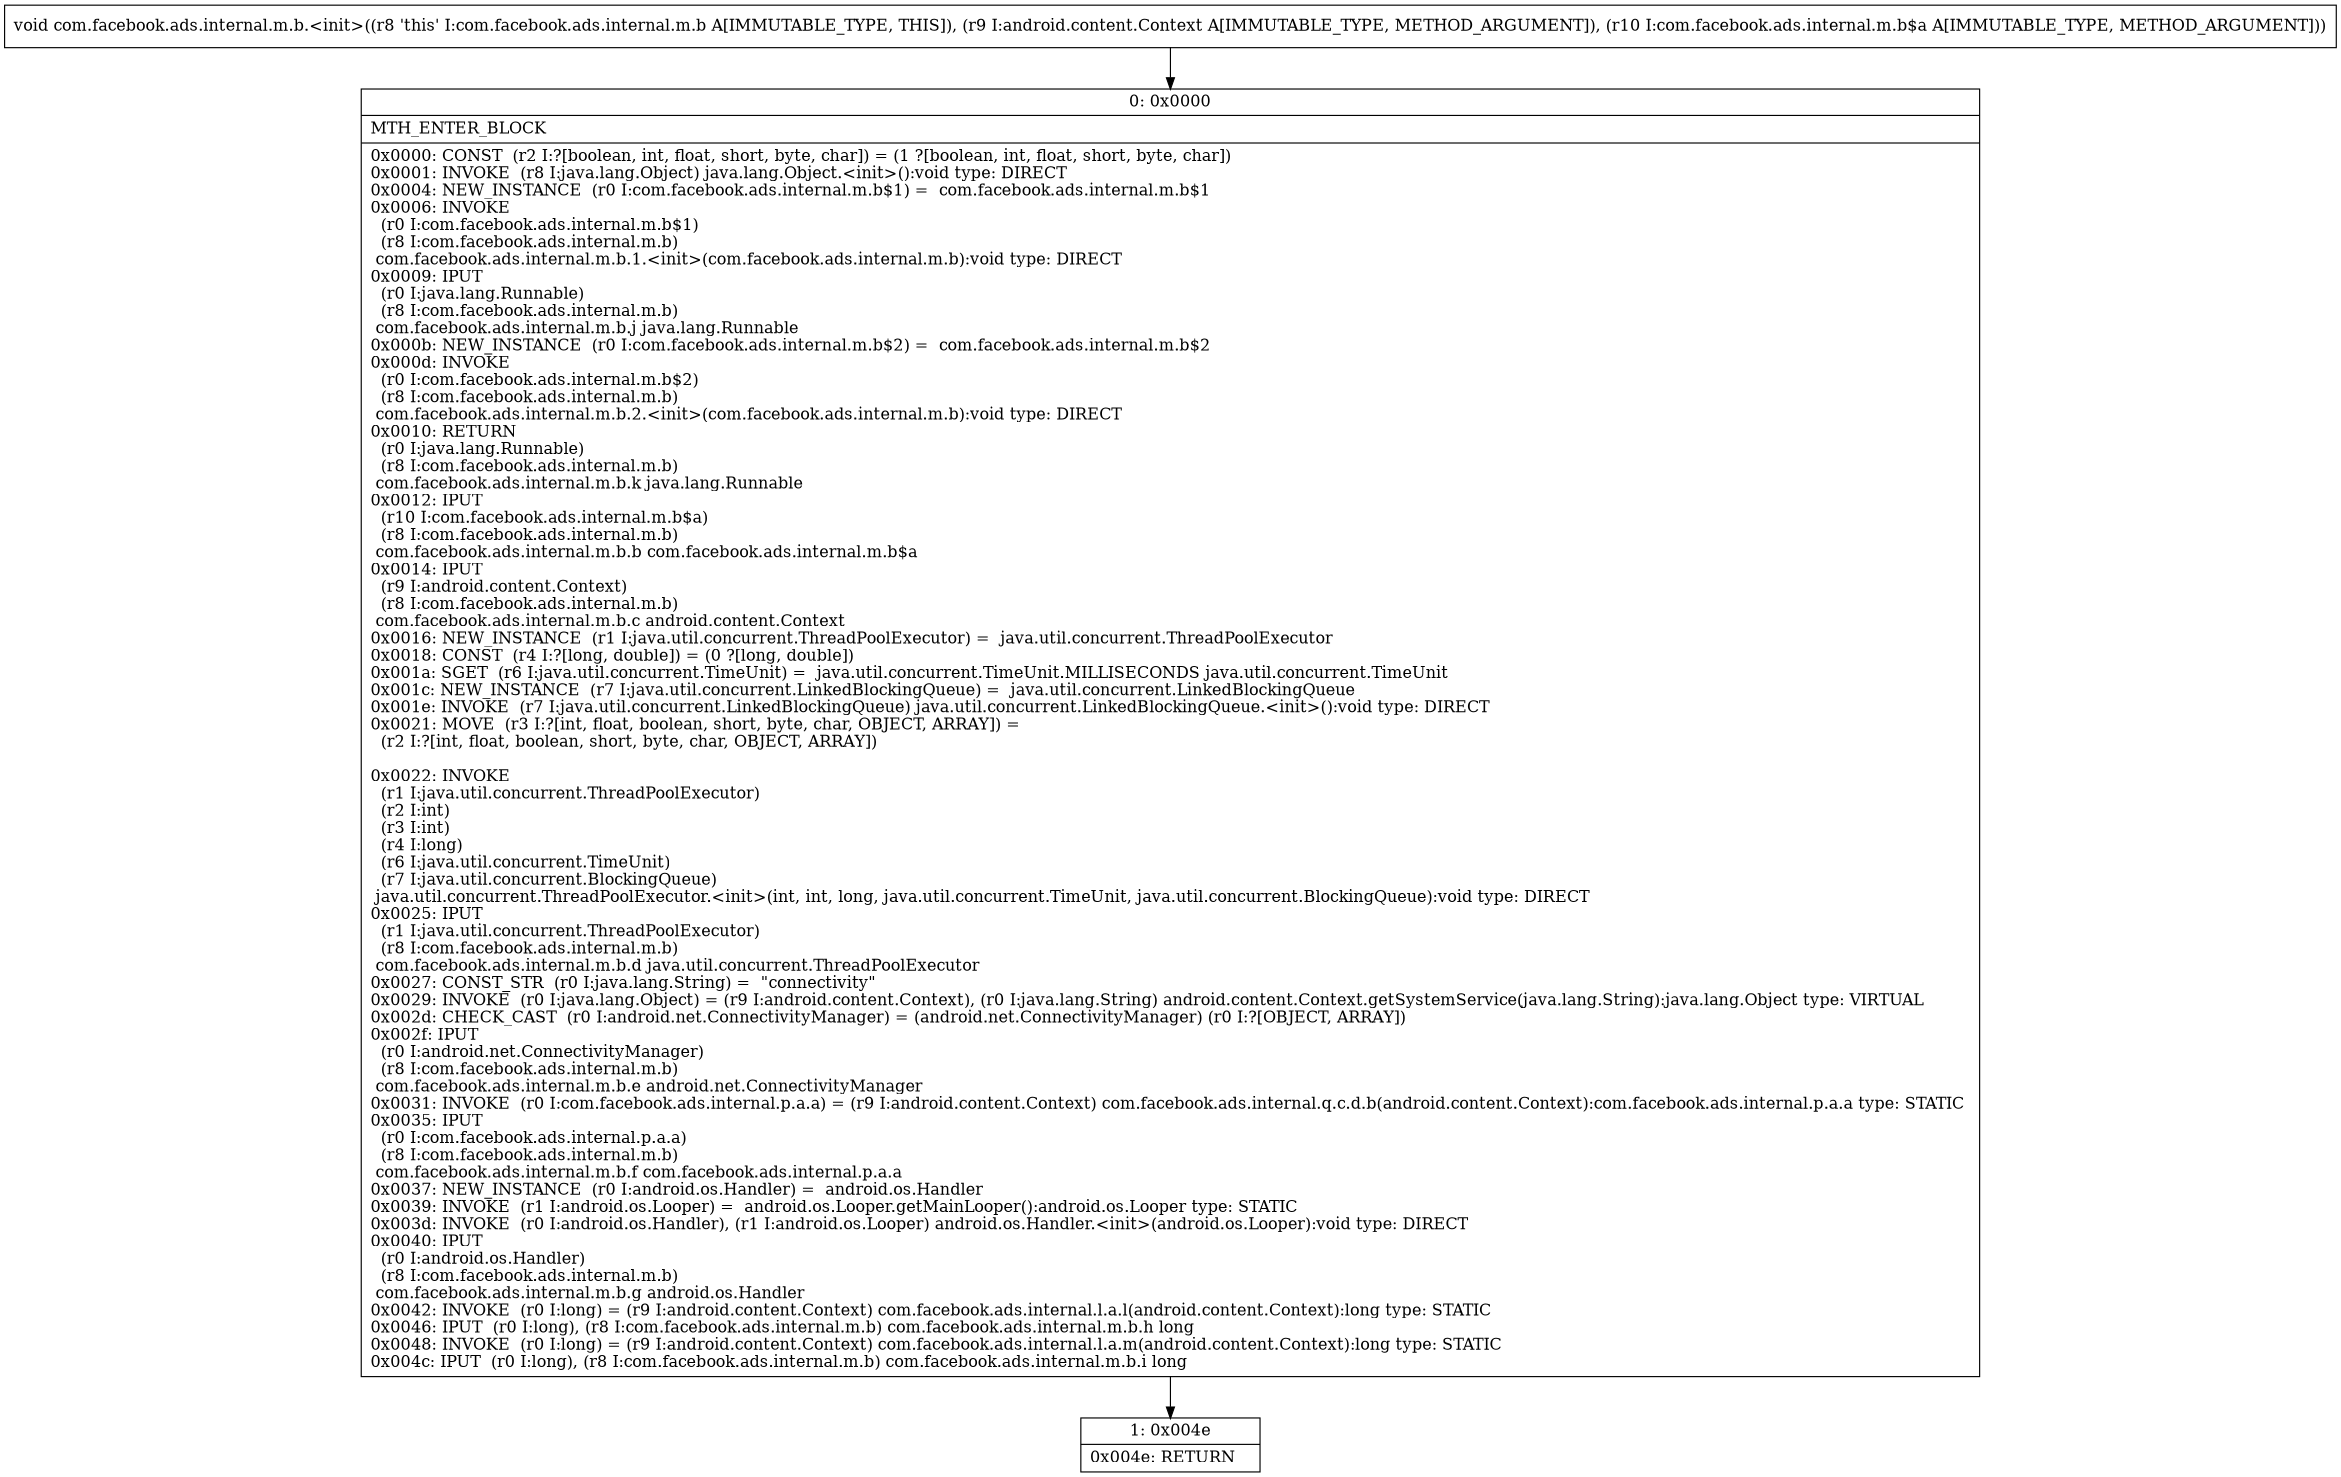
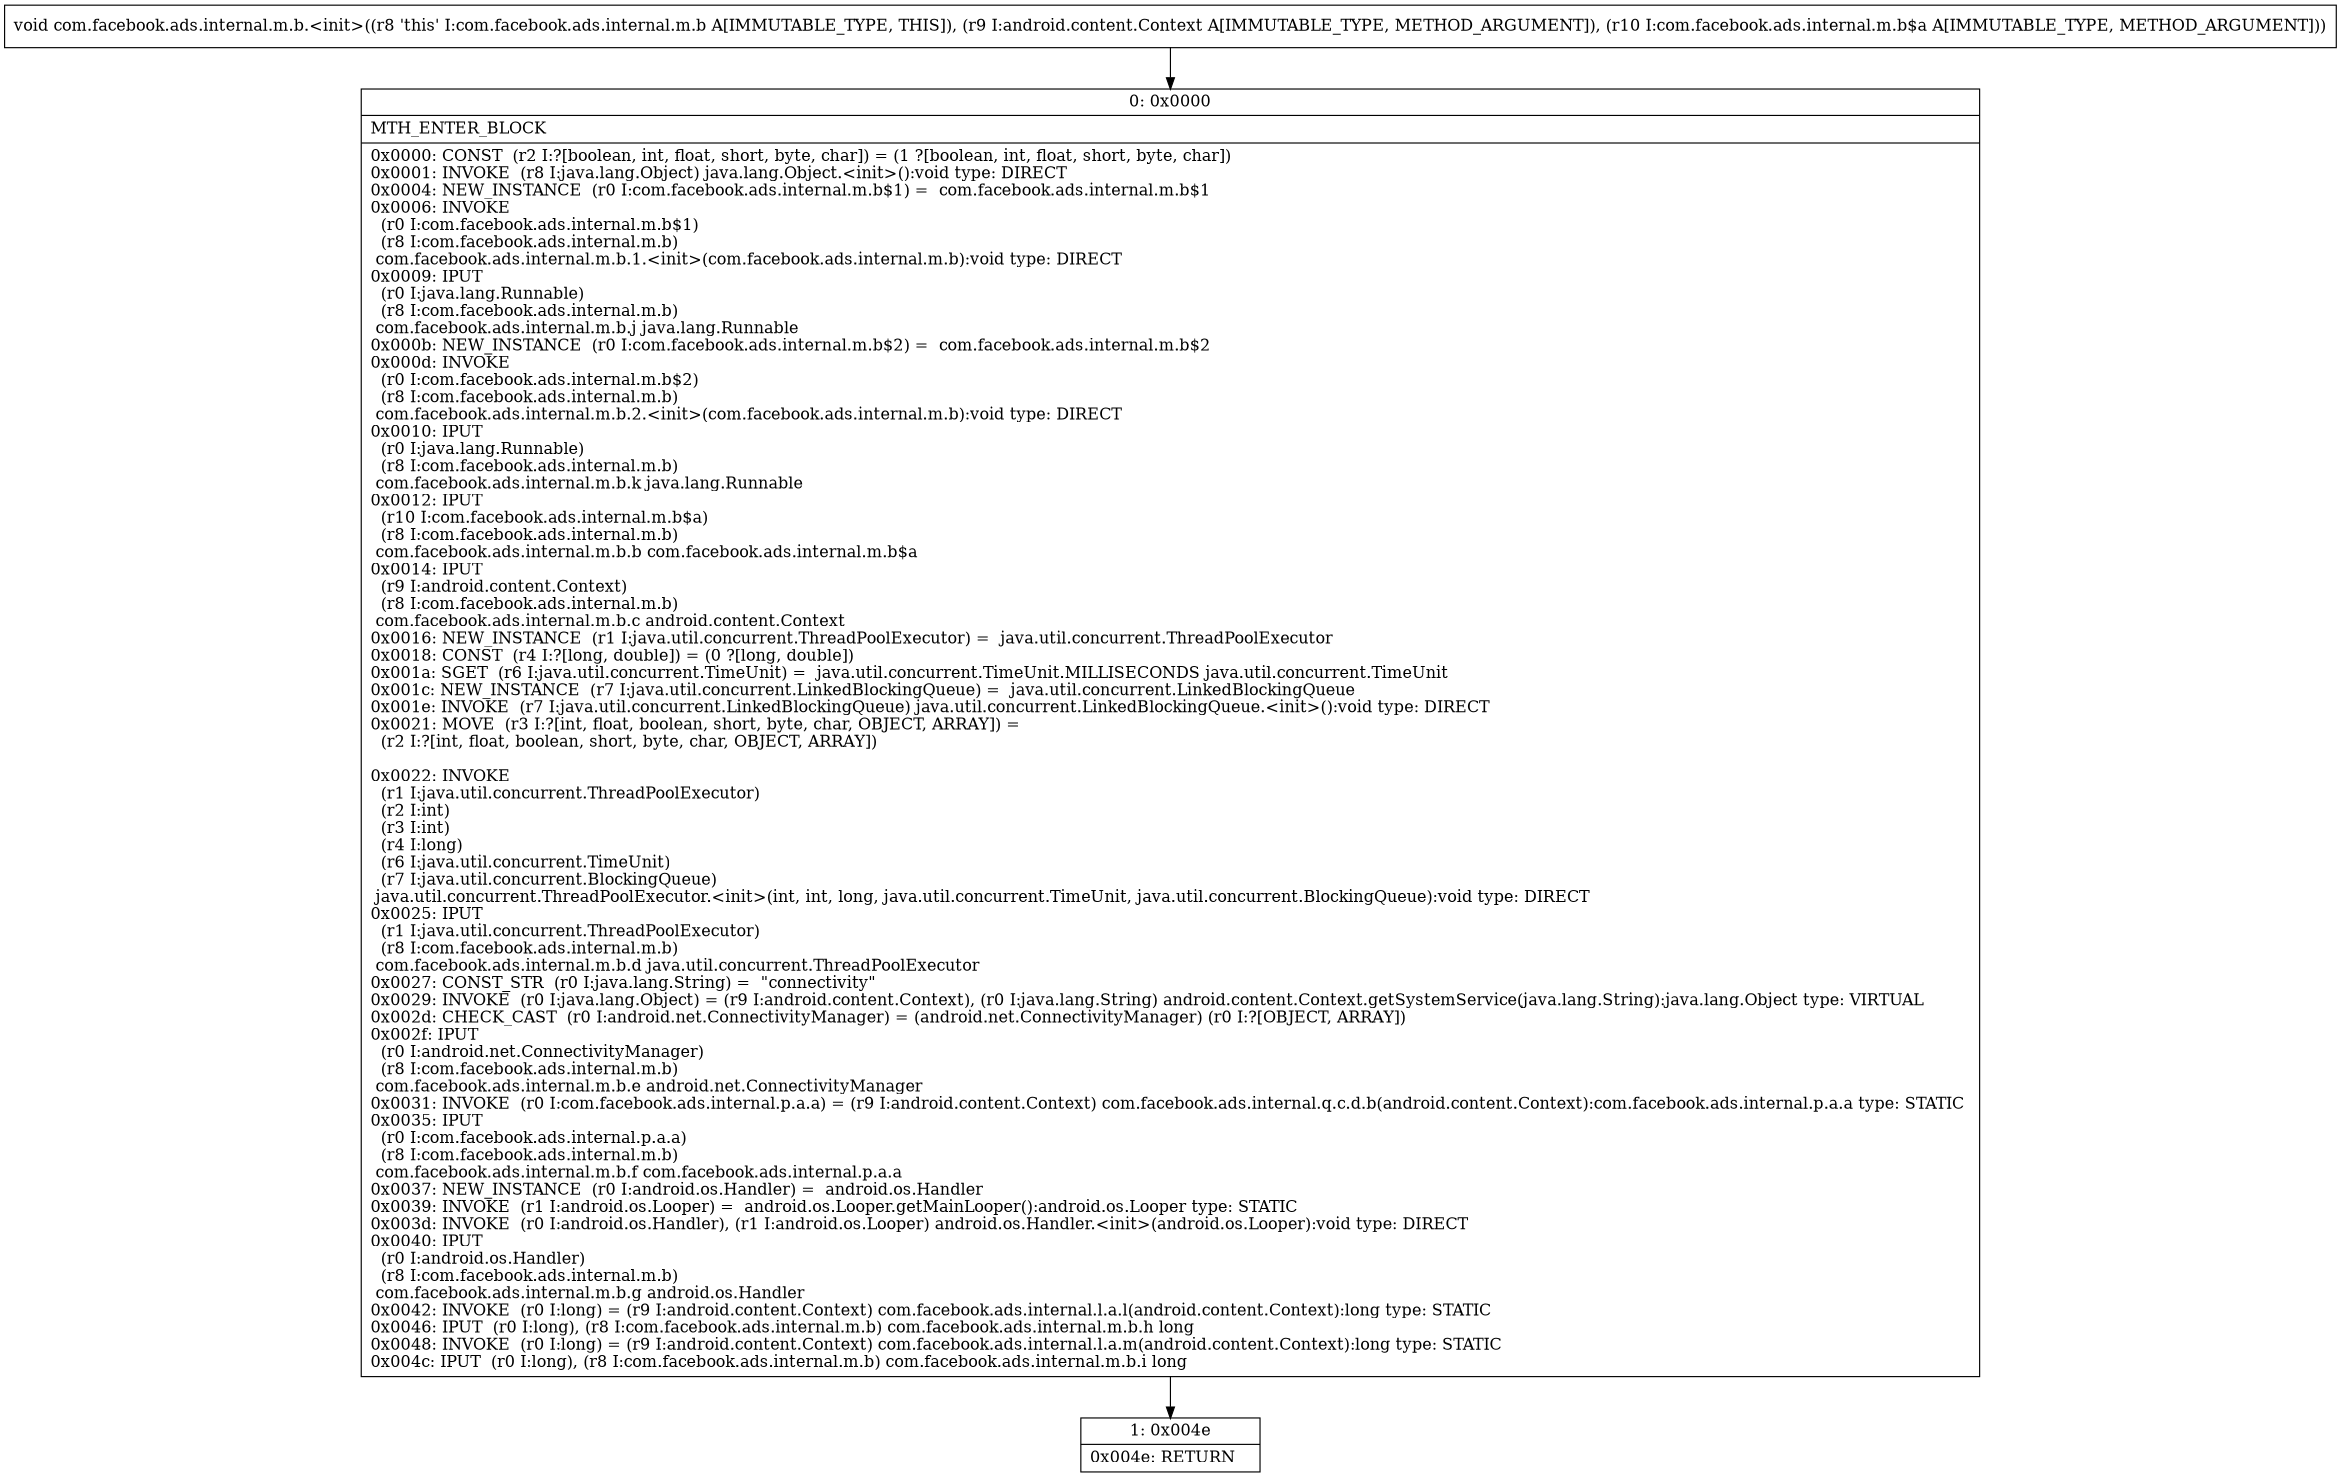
node "0: 0x0000": text "0x0010: RETURN" -> "0x0010: IPUT"
